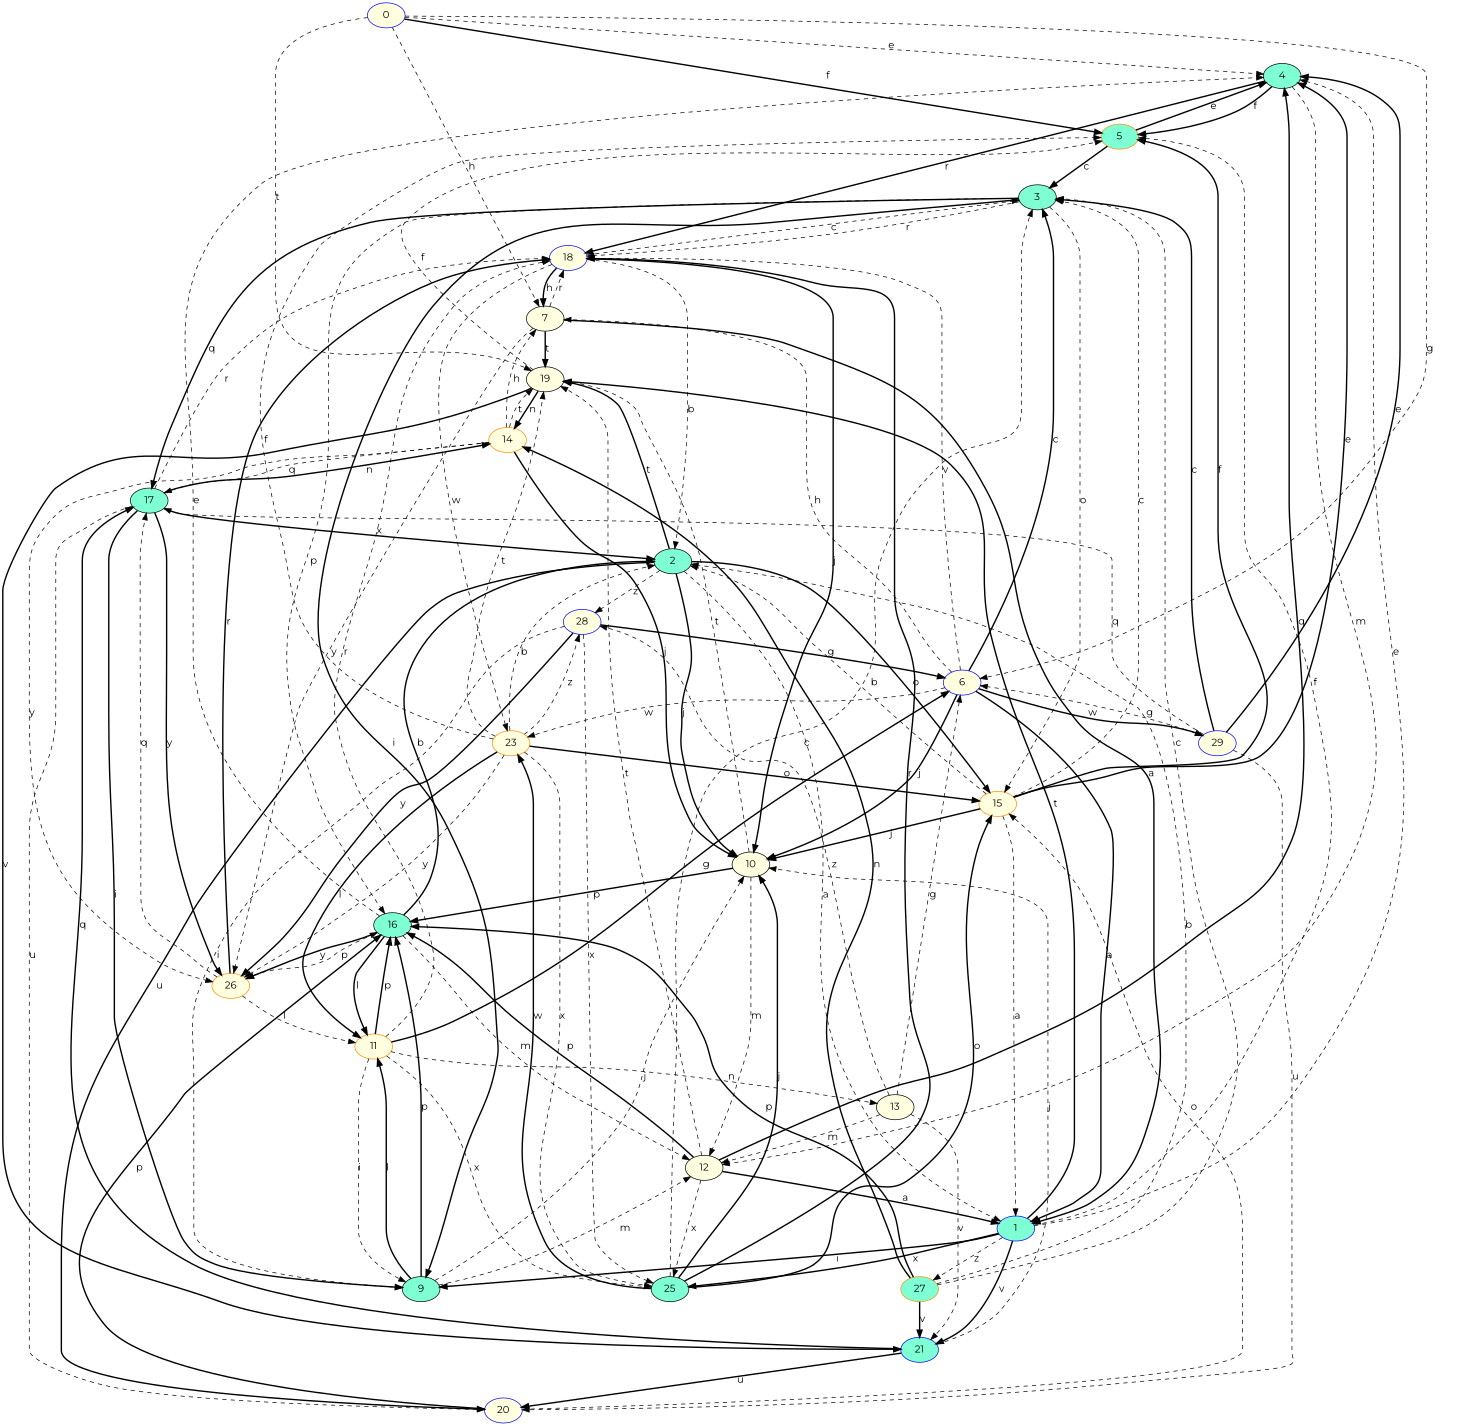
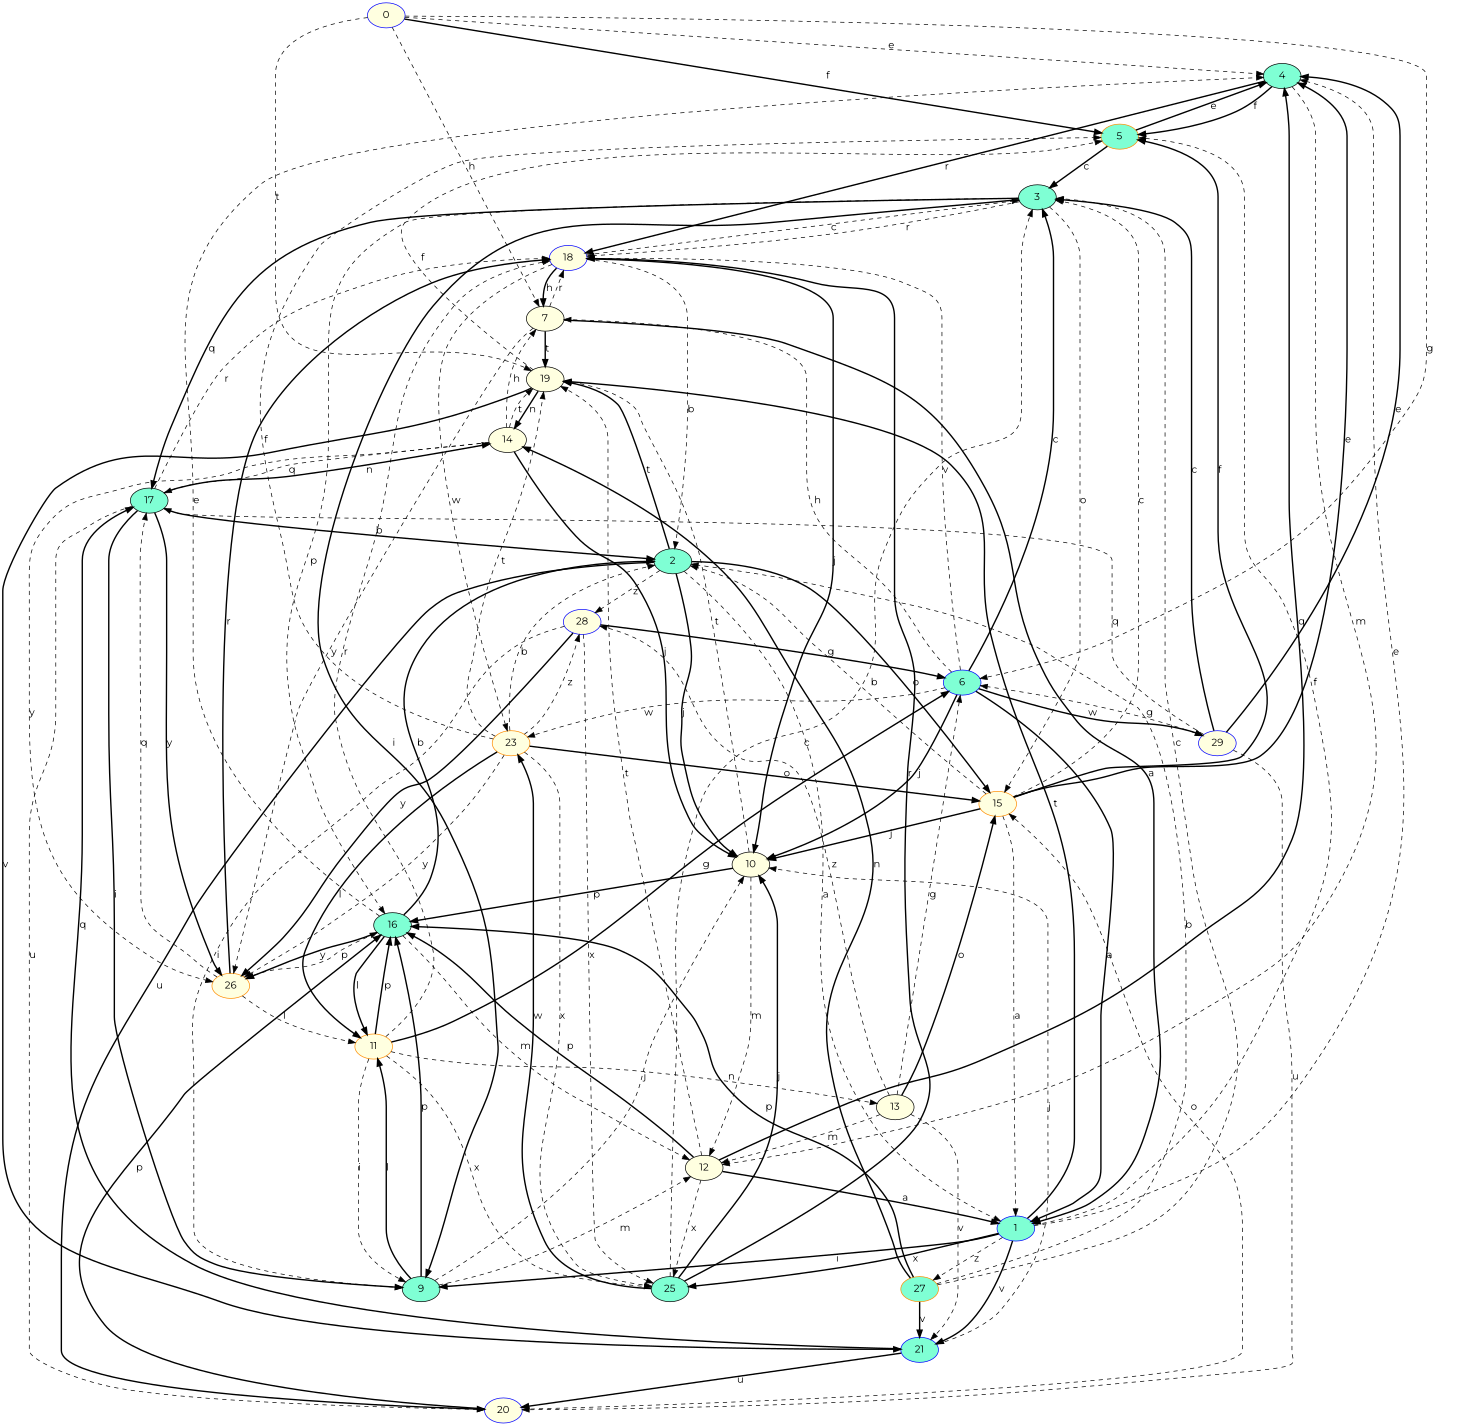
node "14": color darkorange -> black
edge "17" -> "2": label "x" -> "b"
node "6": fillcolor lightyellow -> aquamarine
edge "25" -> "15": now "13" -> "15"
